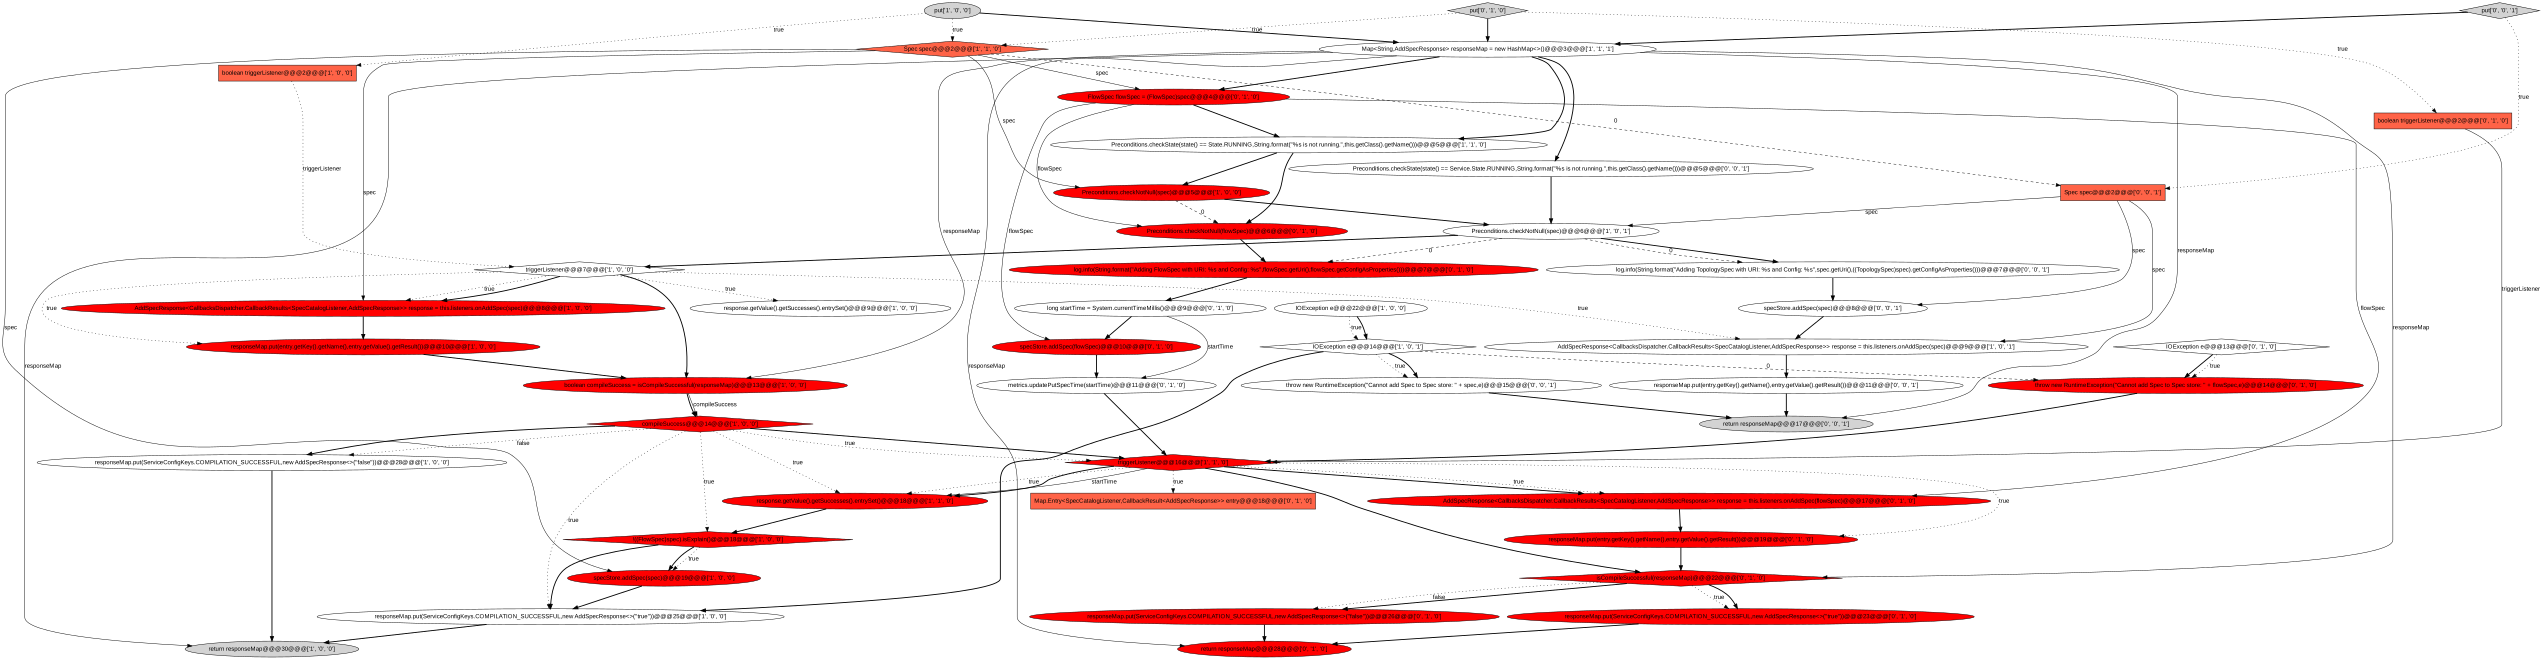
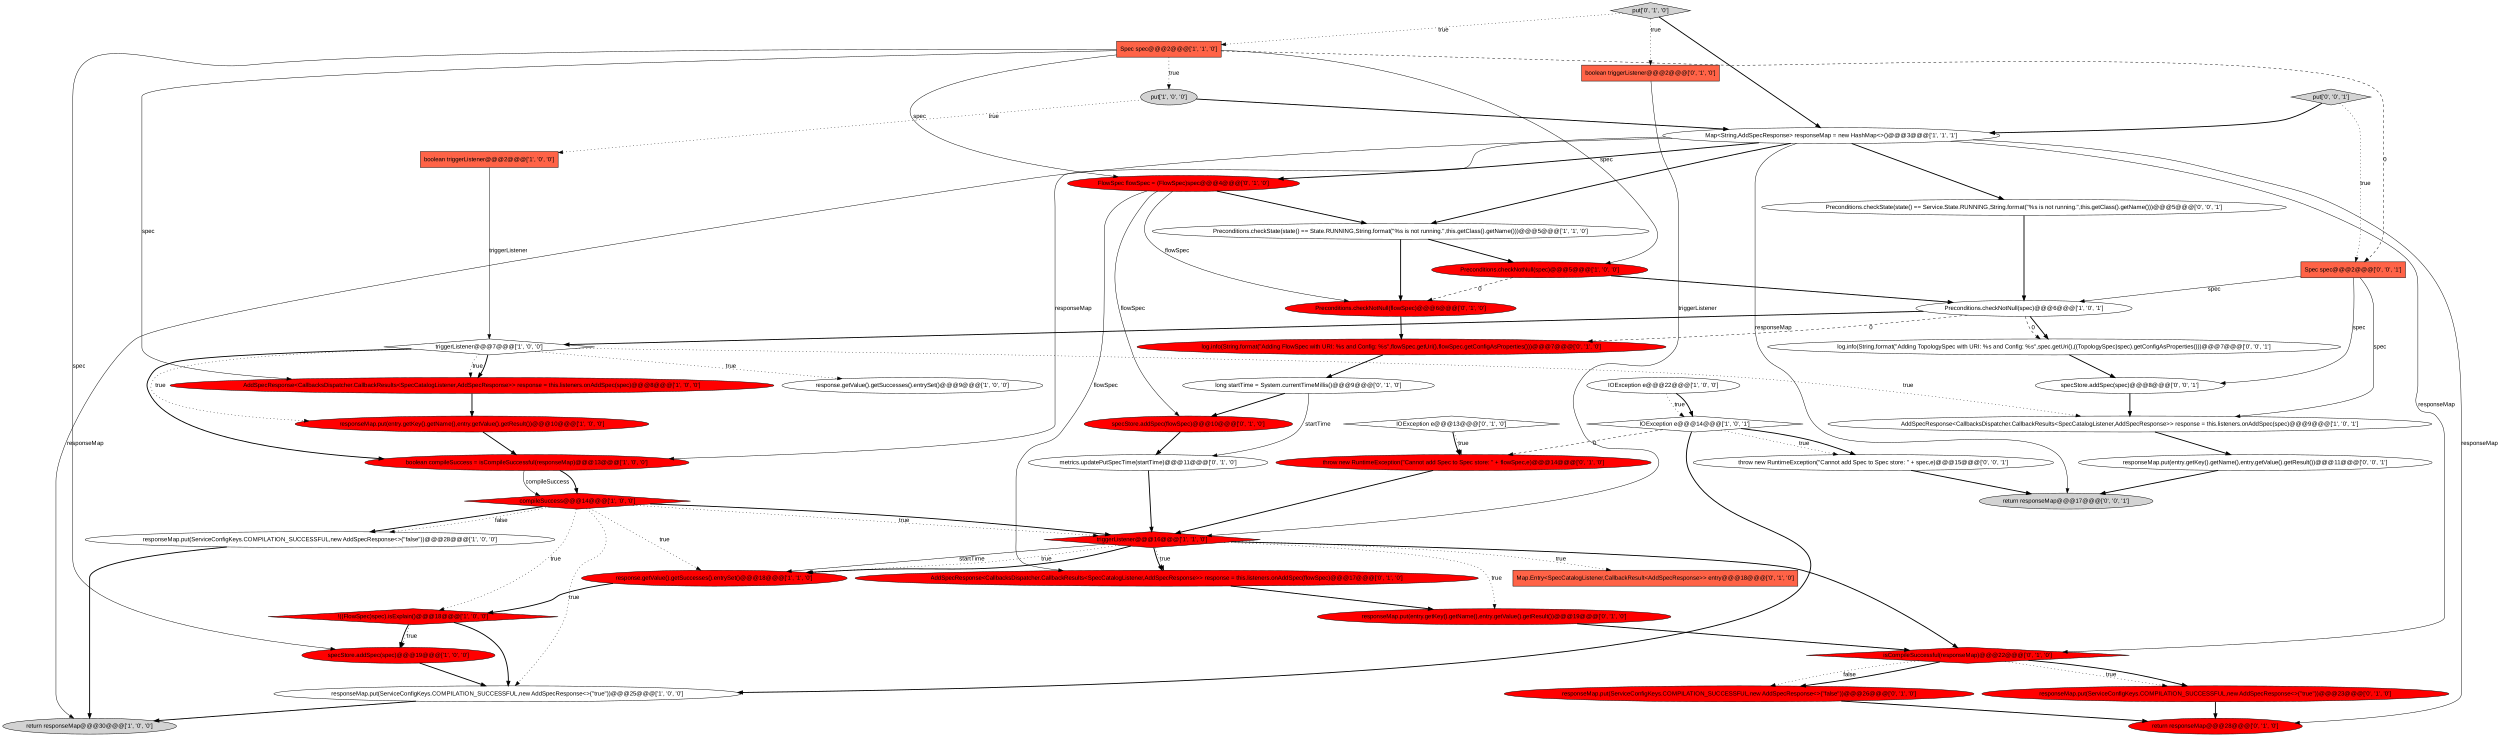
edge "put['1', '0', '0']" -> "Spec spec@@@2@@@['1', '1', '0']": reversed
node "Spec spec@@@2@@@['1', '1', '0']": shape diamond -> box
edge "boolean triggerListener@@@2@@@['1', '0', '0']" -> "triggerListener@@@7@@@['1', '0', '0']": style dotted -> solid
